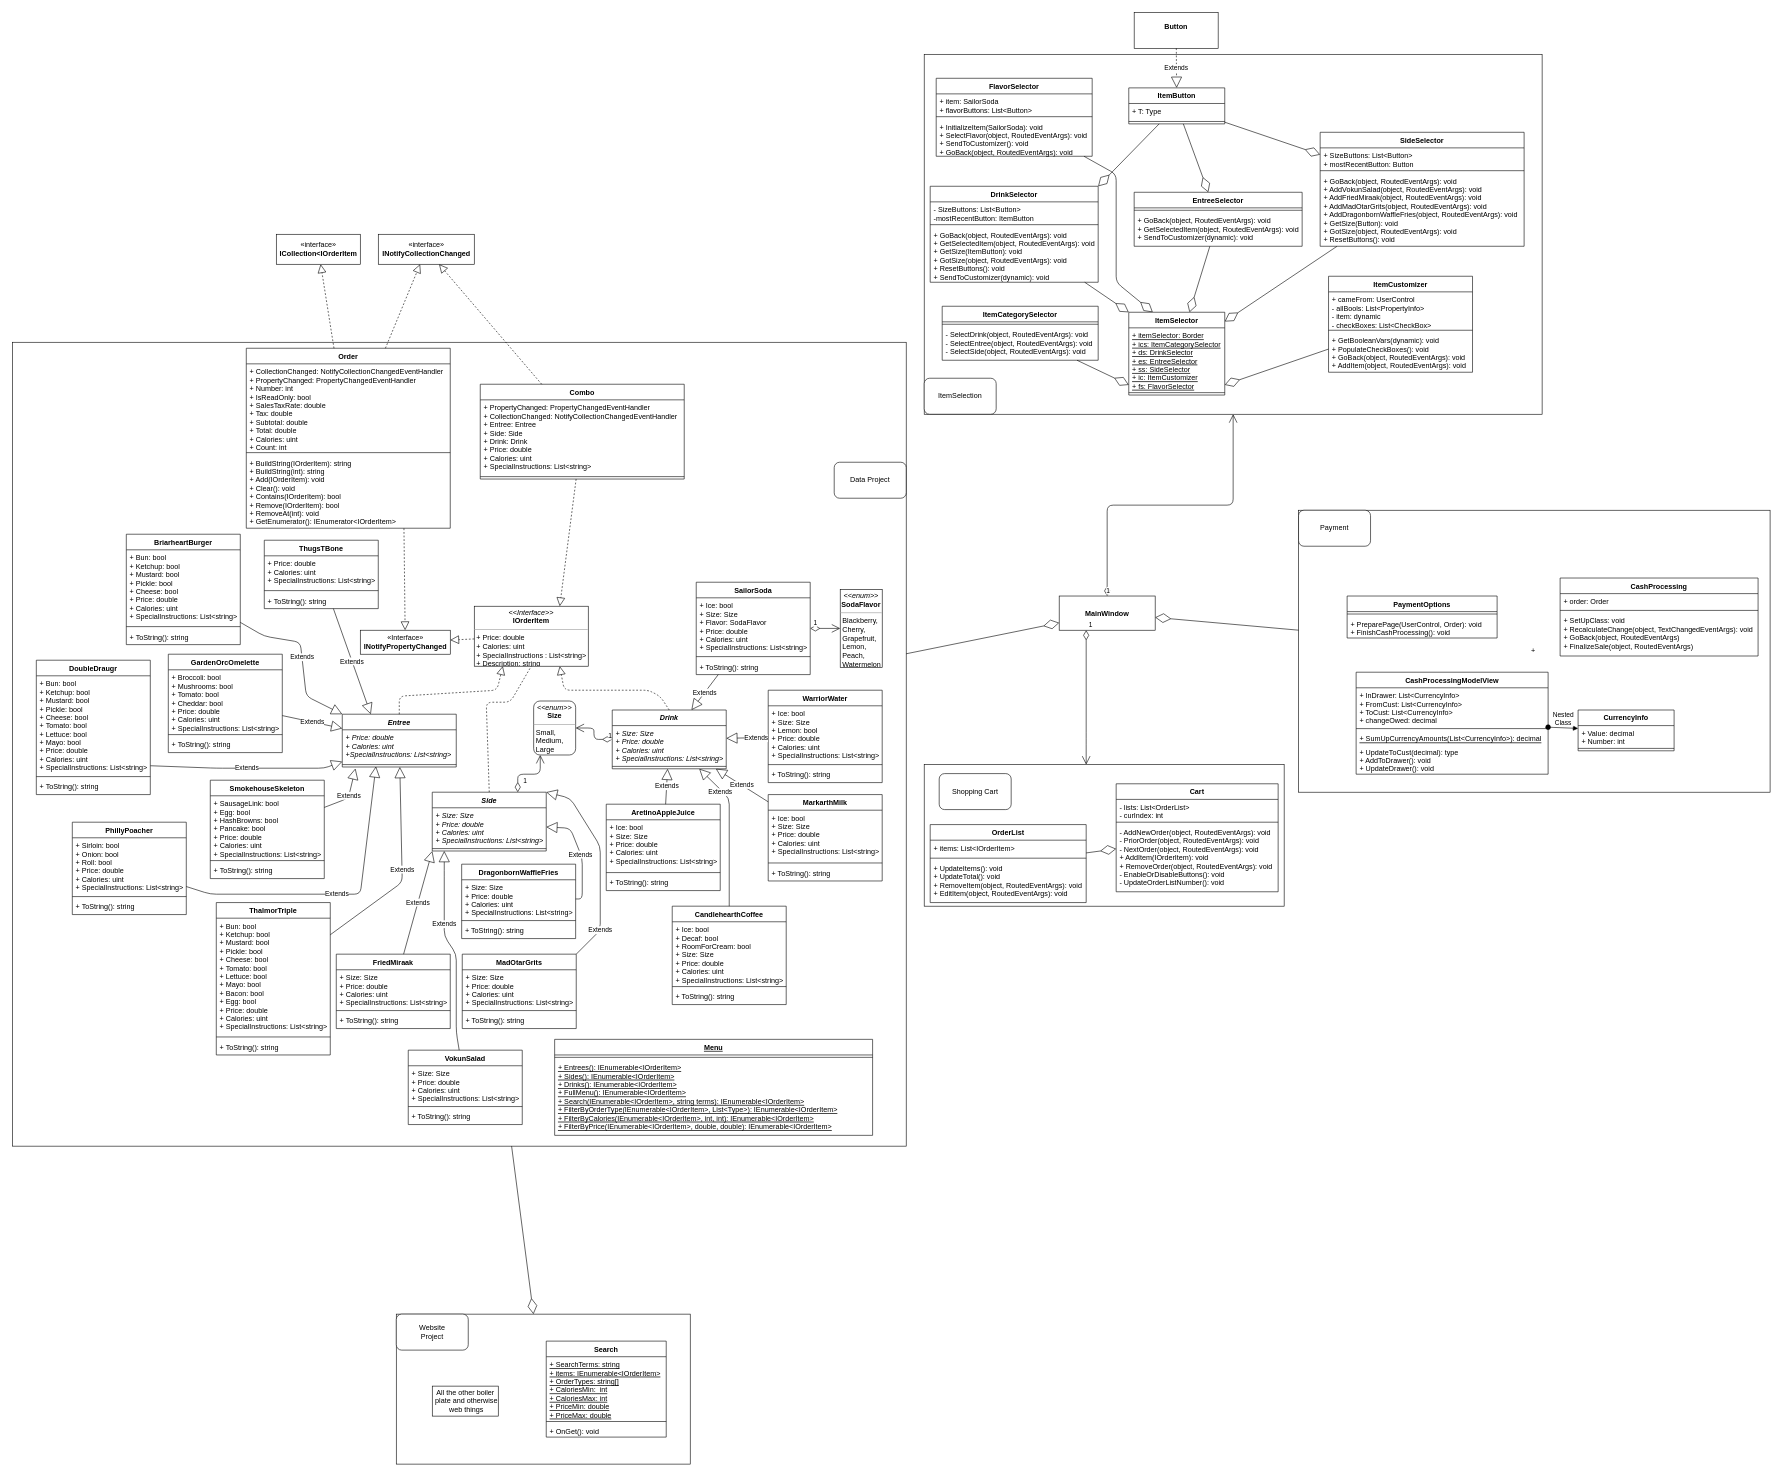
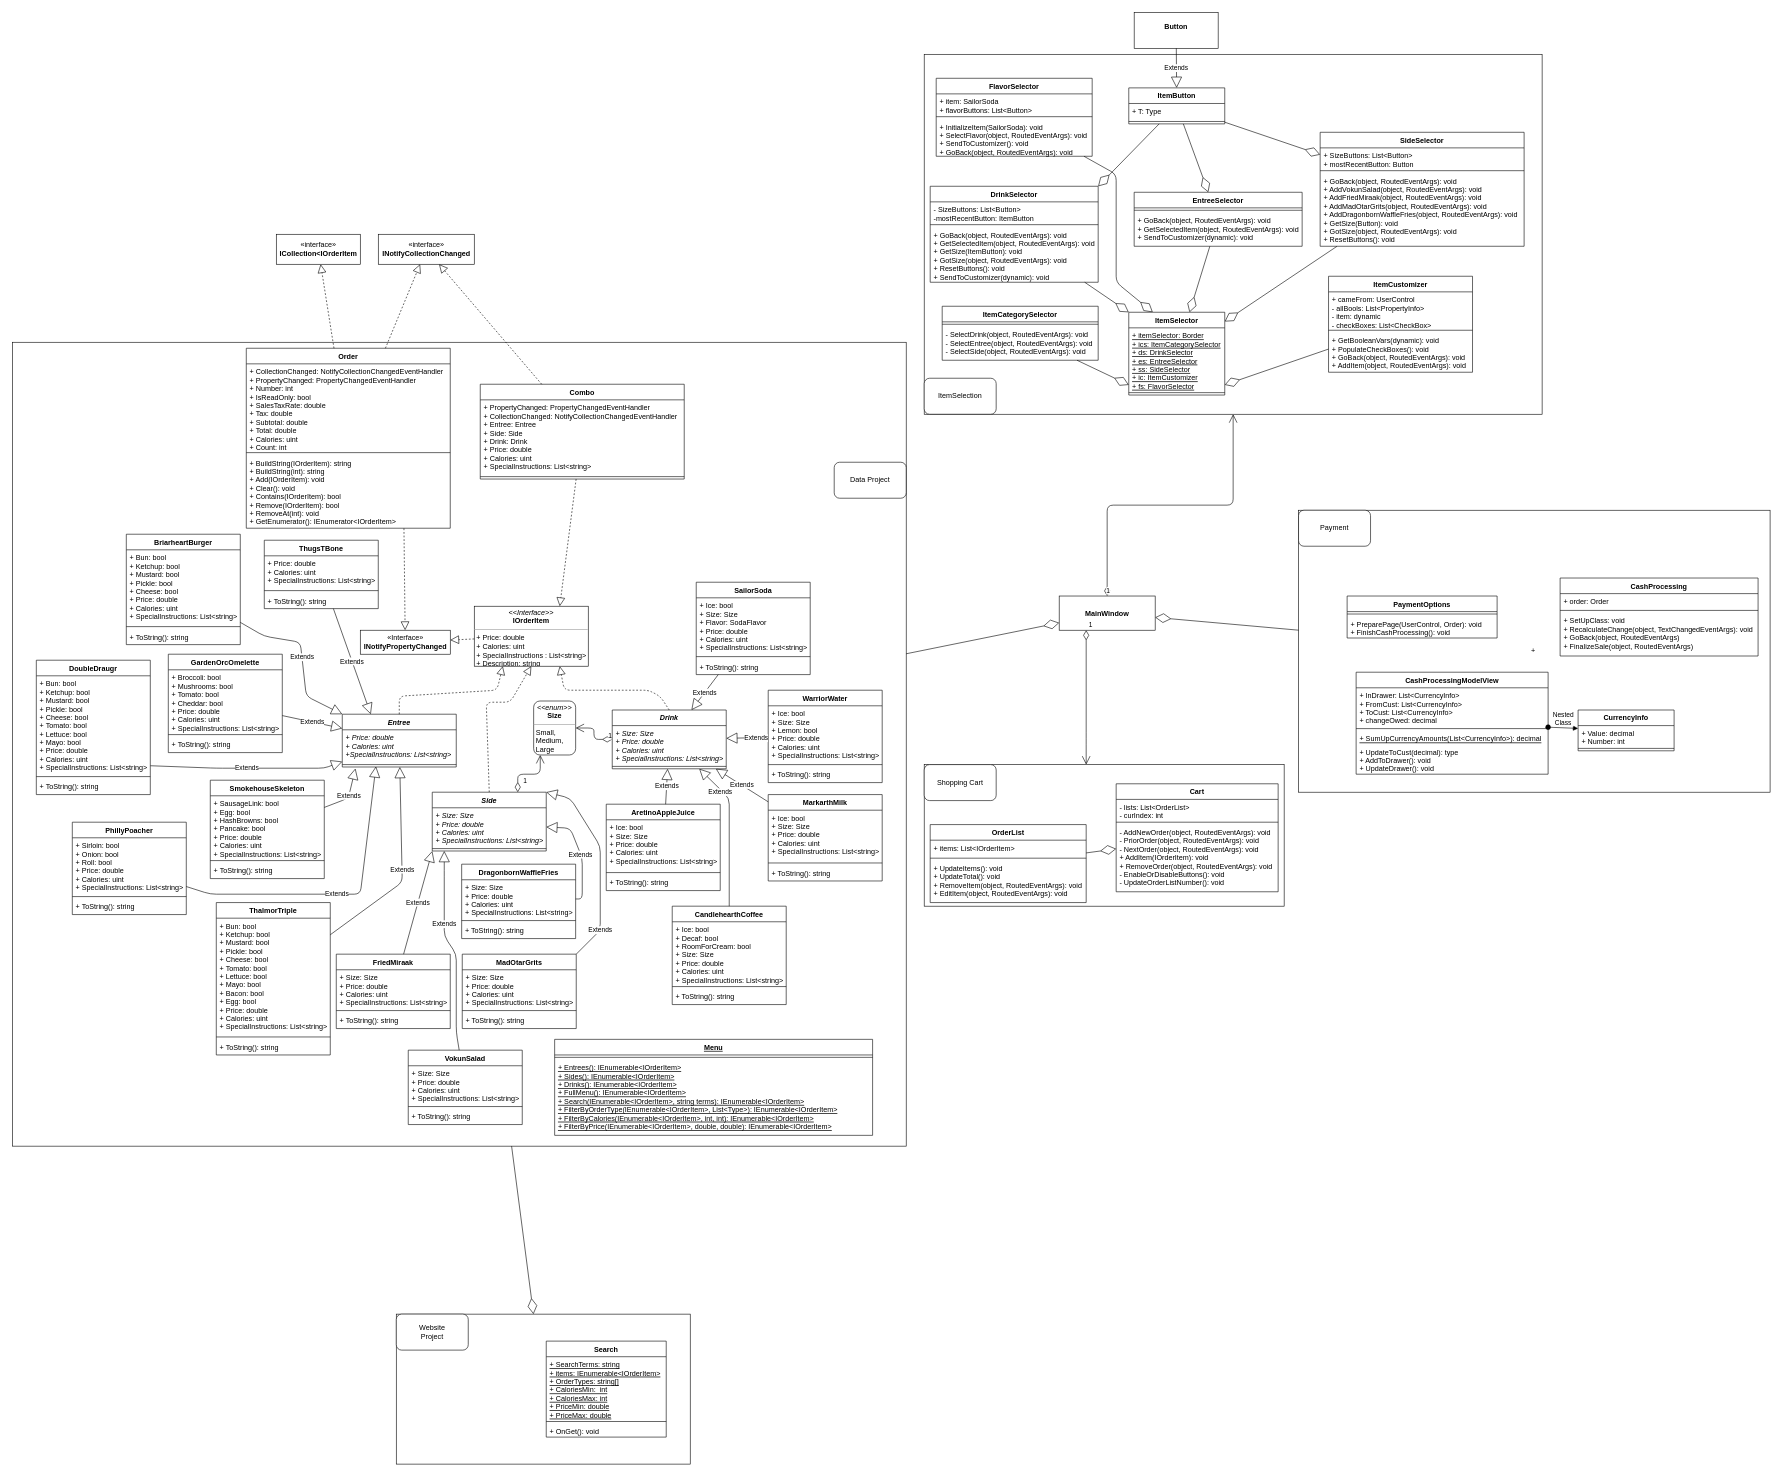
edge "Button" -> "ItemButton": style dashed -> solid
edge "SailorSoda" -- "<<enum>> SodaFlavor Blackberry, Cherry, Grapefruit, Lemon, Peach, Watermelon": removed, label "1"
node "<<enum>> SodaFlavor Blackberry, Cherry, Grapefruit, Lemon, Peach, Watermelon": removed
edge "<<Interface>> IOrderItem + Price: double + Calories: uint + SpecialInstructions : List<string> + Description: string" -- "Side": arrowhead none -> block
node "Shopping Cart": moved (975, 792) -> (960, 783)
node "All the other boiler plate and otherwise web things": removed
